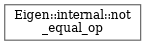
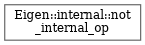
node "Eigen::internal::not _equal_op": label "Eigen::internal::not _equal_op" -> "Eigen::internal::not _internal_op"
